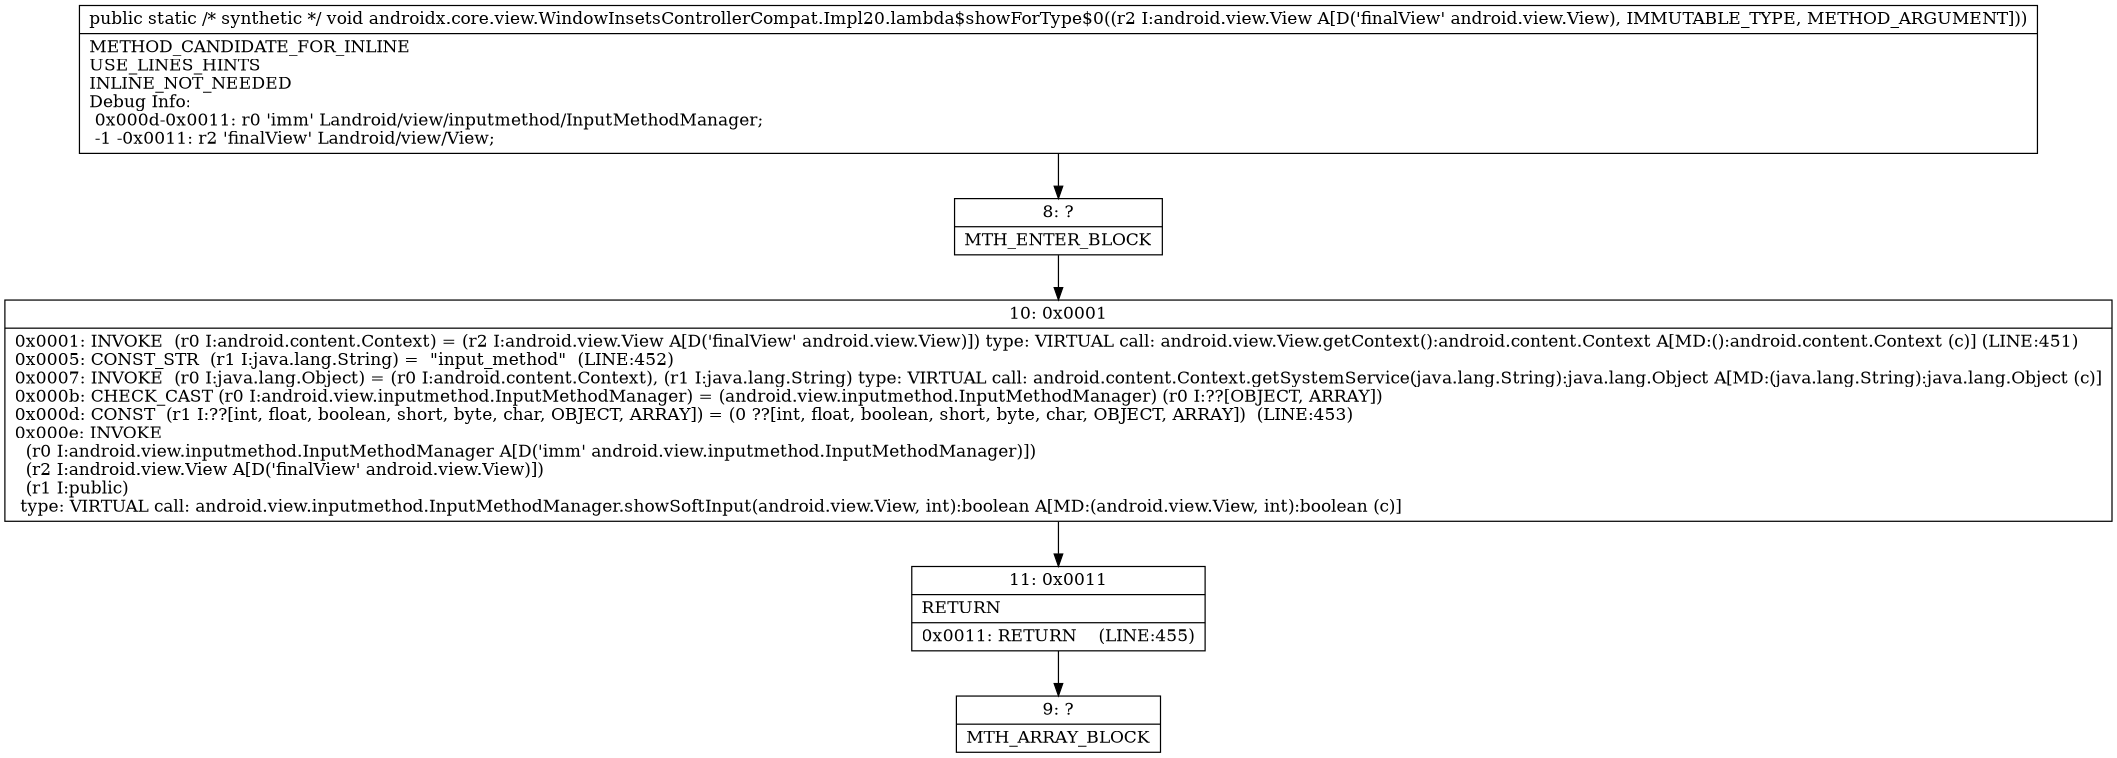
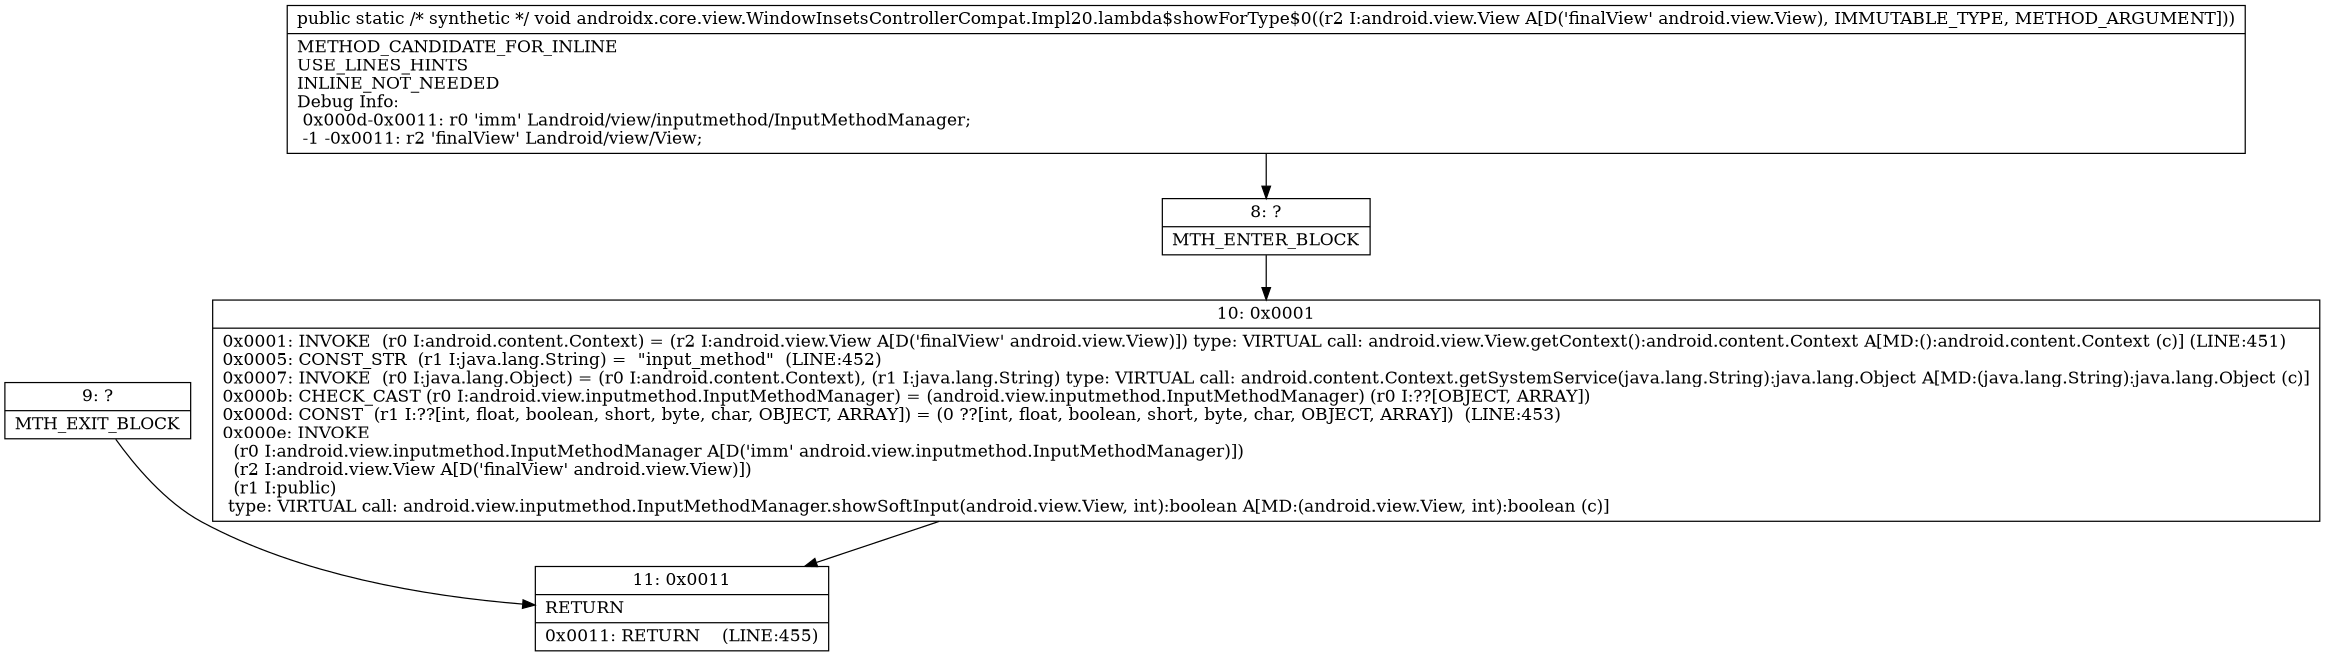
edge "11: 0x0011" -> "9: ?": reversed
node "9: ?": text "MTH_ARRAY_BLOCK" -> "MTH_EXIT_BLOCK"
